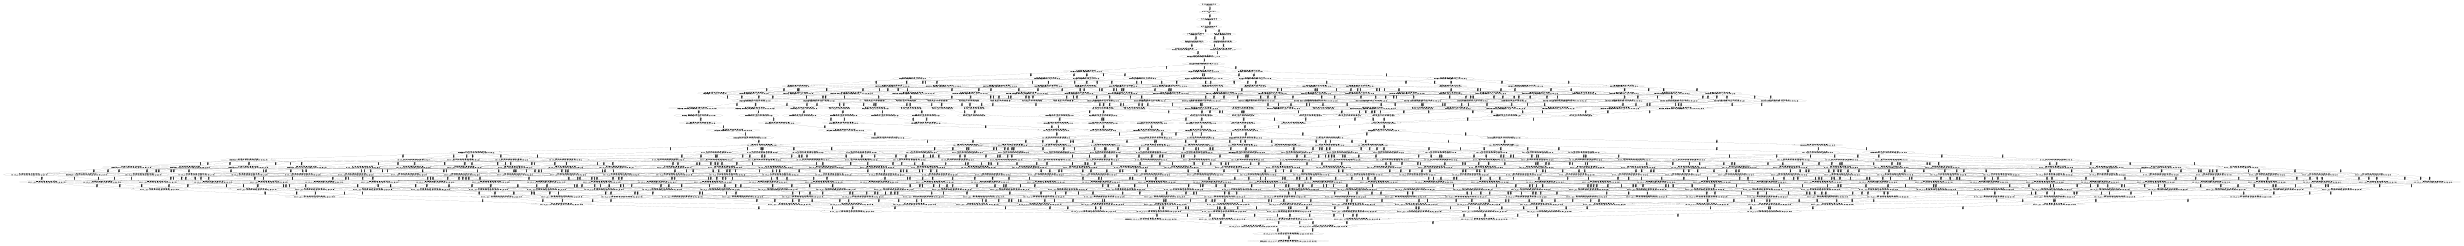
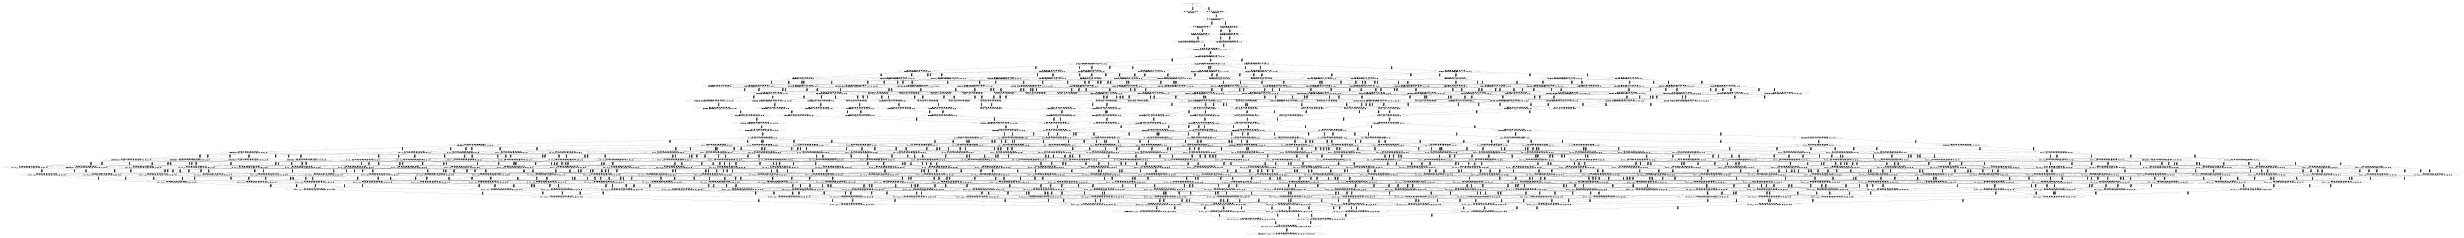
edge "S1: [0, 0] [0, 0] [0, 0] [49, 62] {T0J0:49-62}{1}" -> "S0: [0, 0] [0, 0] [0, 0] [0, 0] {}{}": reversed
